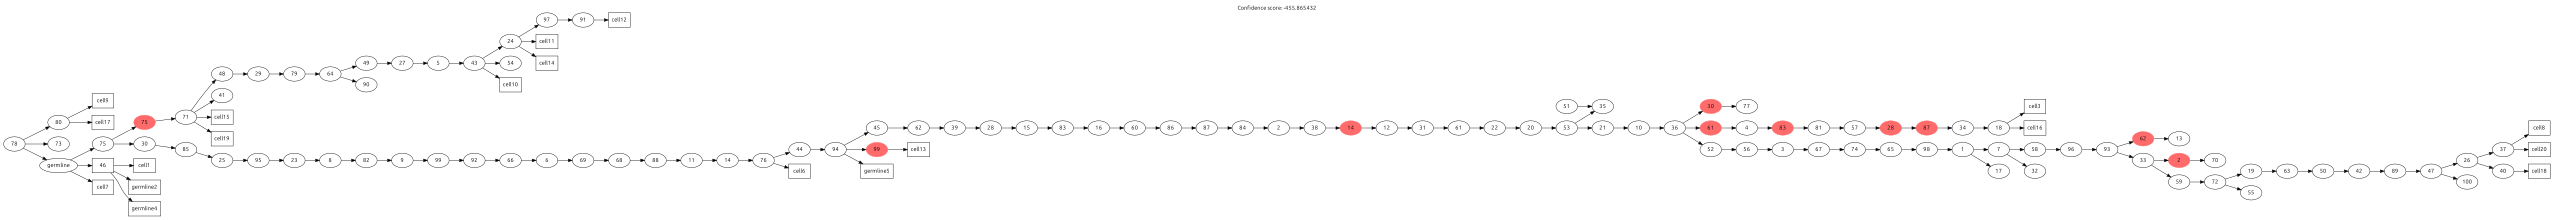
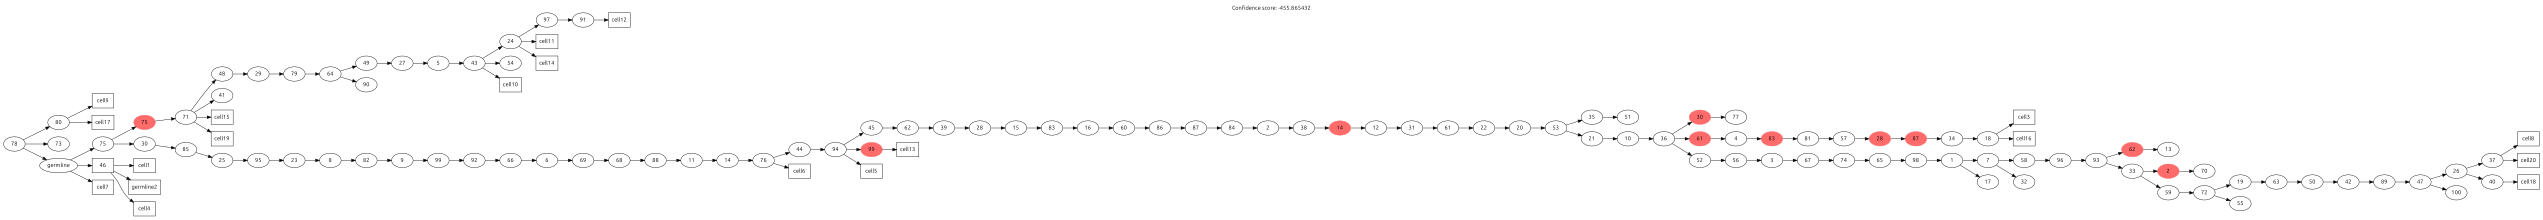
edge "51" -> "35": reversed
node "germline5": label "germline5" -> "cell5"
node "germline4": label "germline4" -> "cell4"
